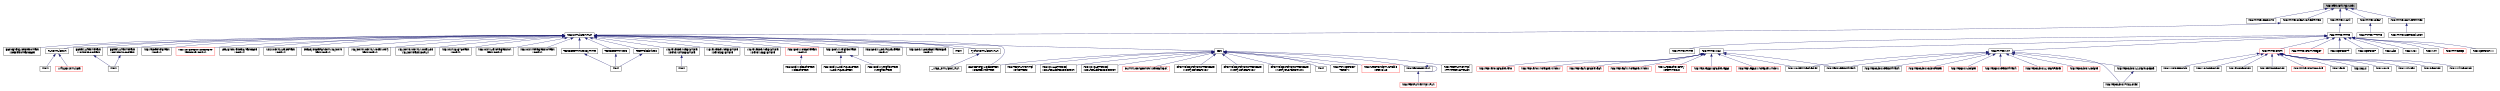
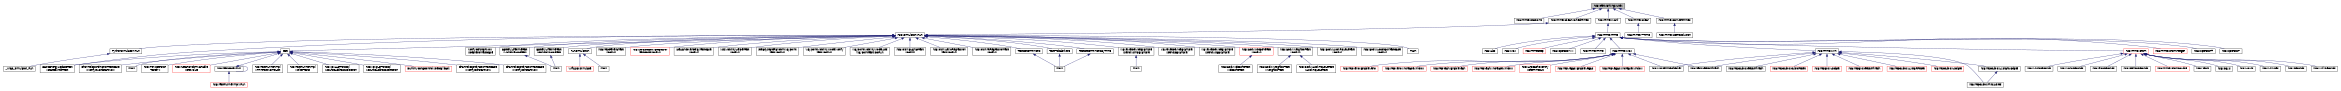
node "BasicEnergyDepletionTest ::DepletionTestCase": label "BasicEnergyDepletionTest ::DepletionTestCase" -> "NotifyCchStartNow ::DepletionTestCase"
node "ns3::Min": removed
